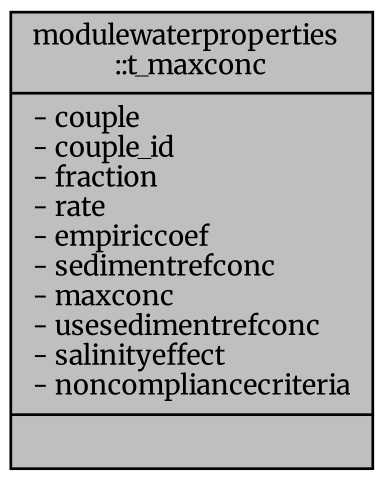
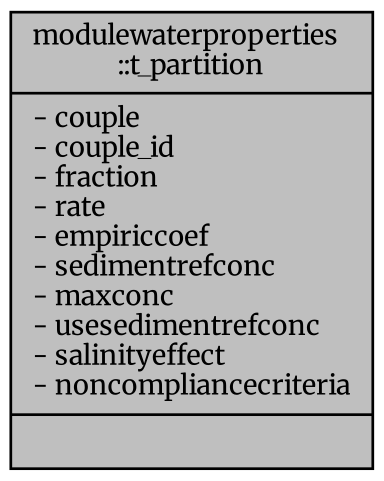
node "modulewaterproperties": text "::t_maxconc" -> "::t_partition"
